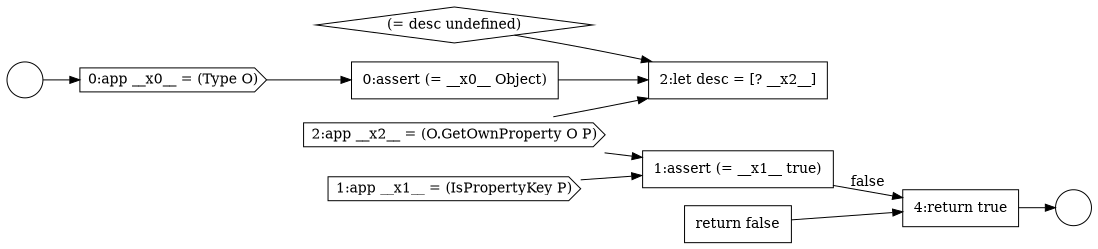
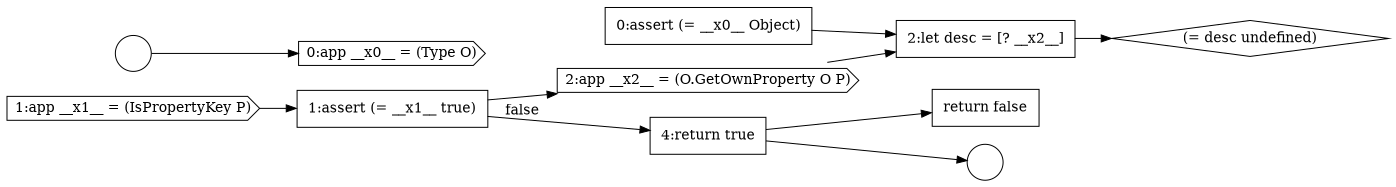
edge "(= desc undefined)" -> "2:let desc = [? __x2__]": reversed
edge "0:app __x0__ = (Type O)" -> "0:assert (= __x0__ Object)": removed
edge "2:app __x2__ = (O.GetOwnProperty O P)" -> "1:assert (= __x1__ true)": reversed
edge "return false" -> "4:return true": reversed
